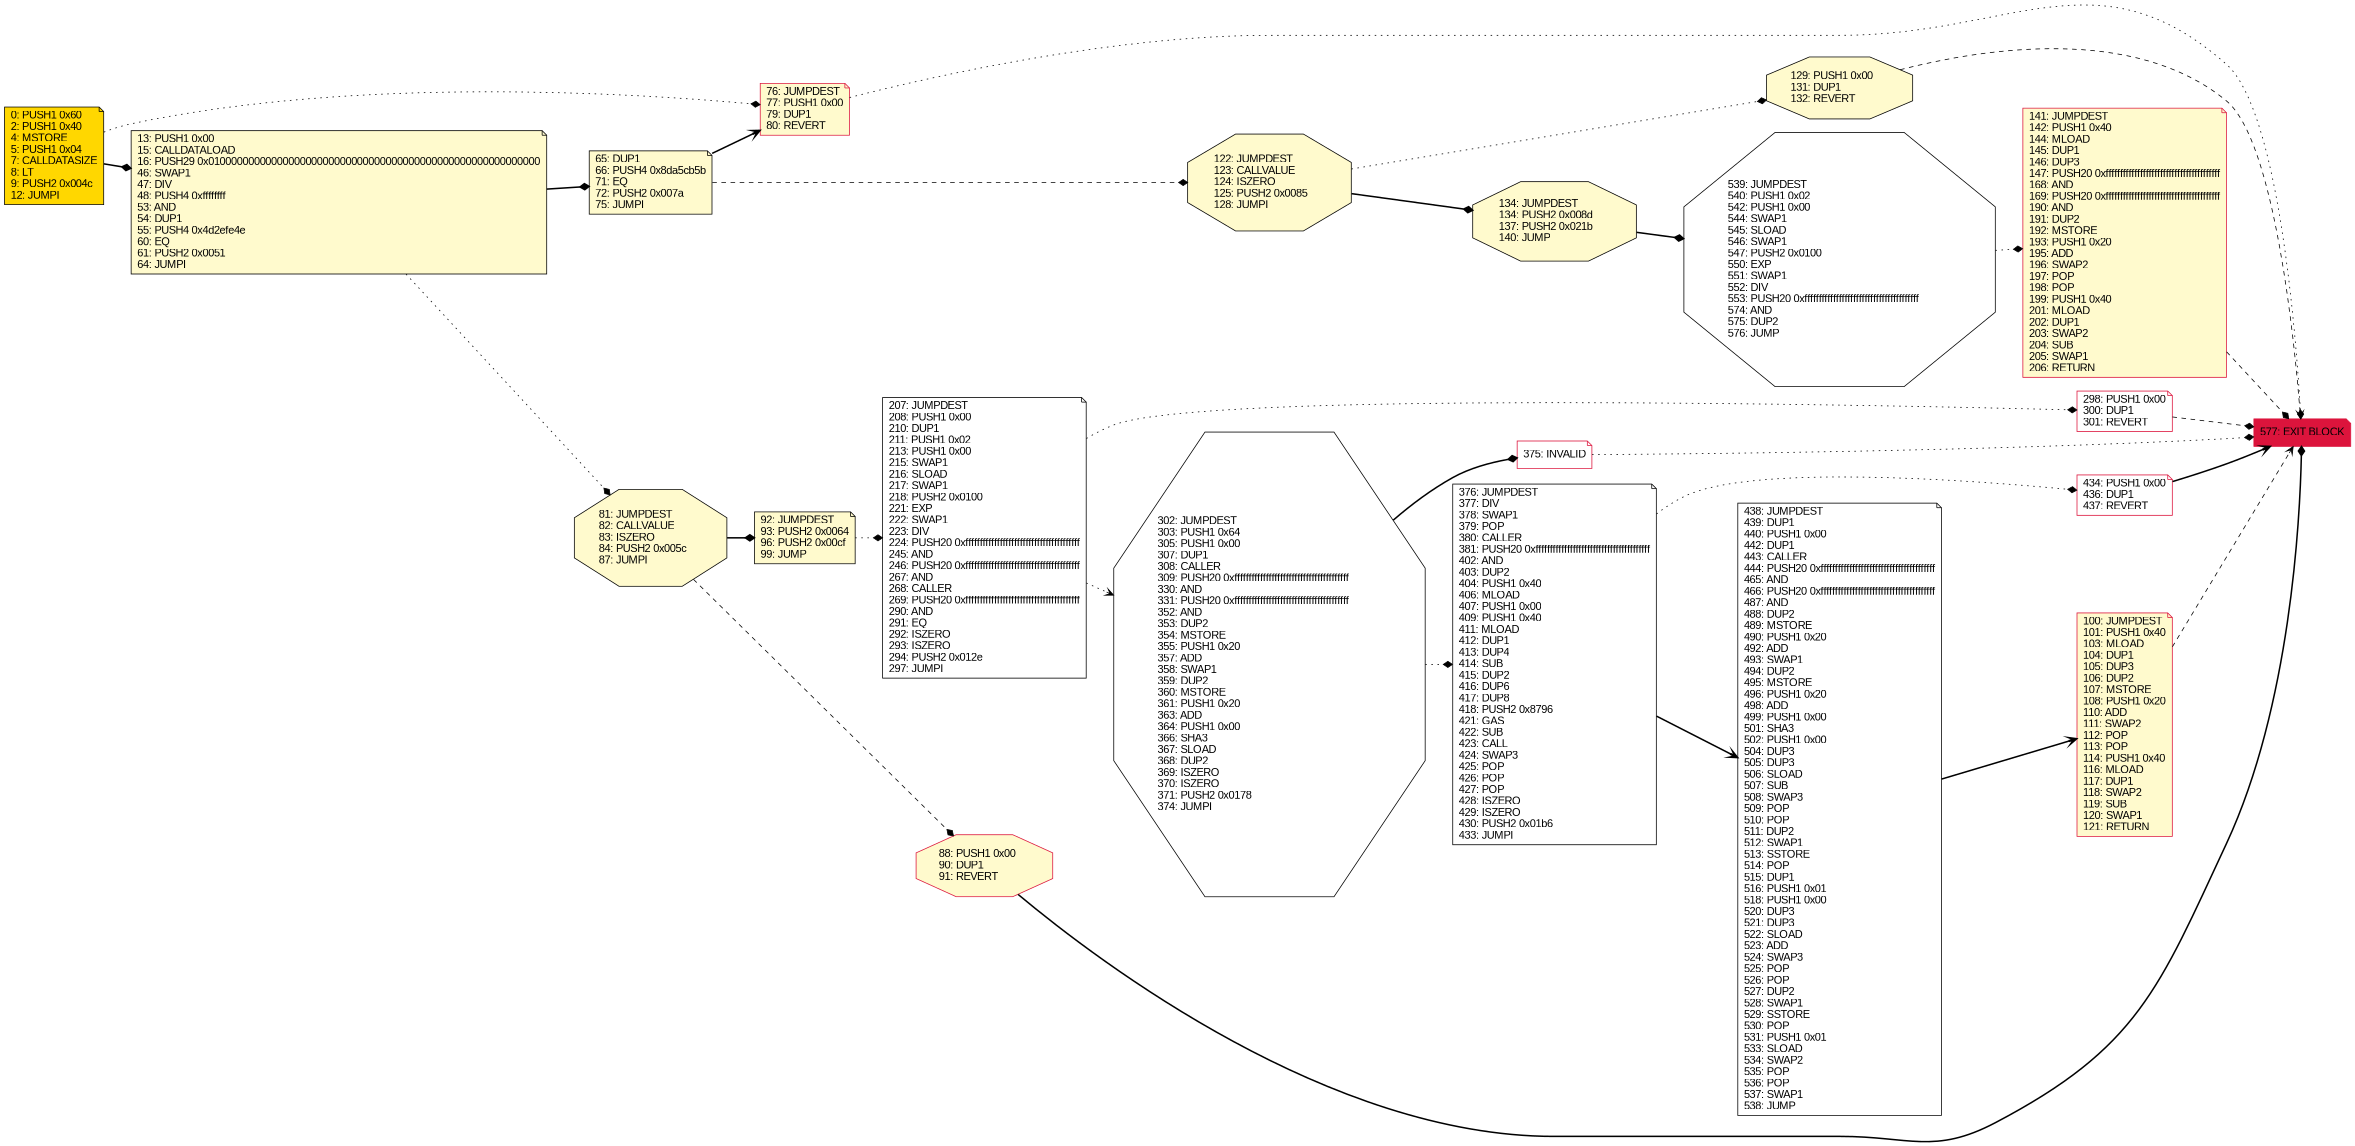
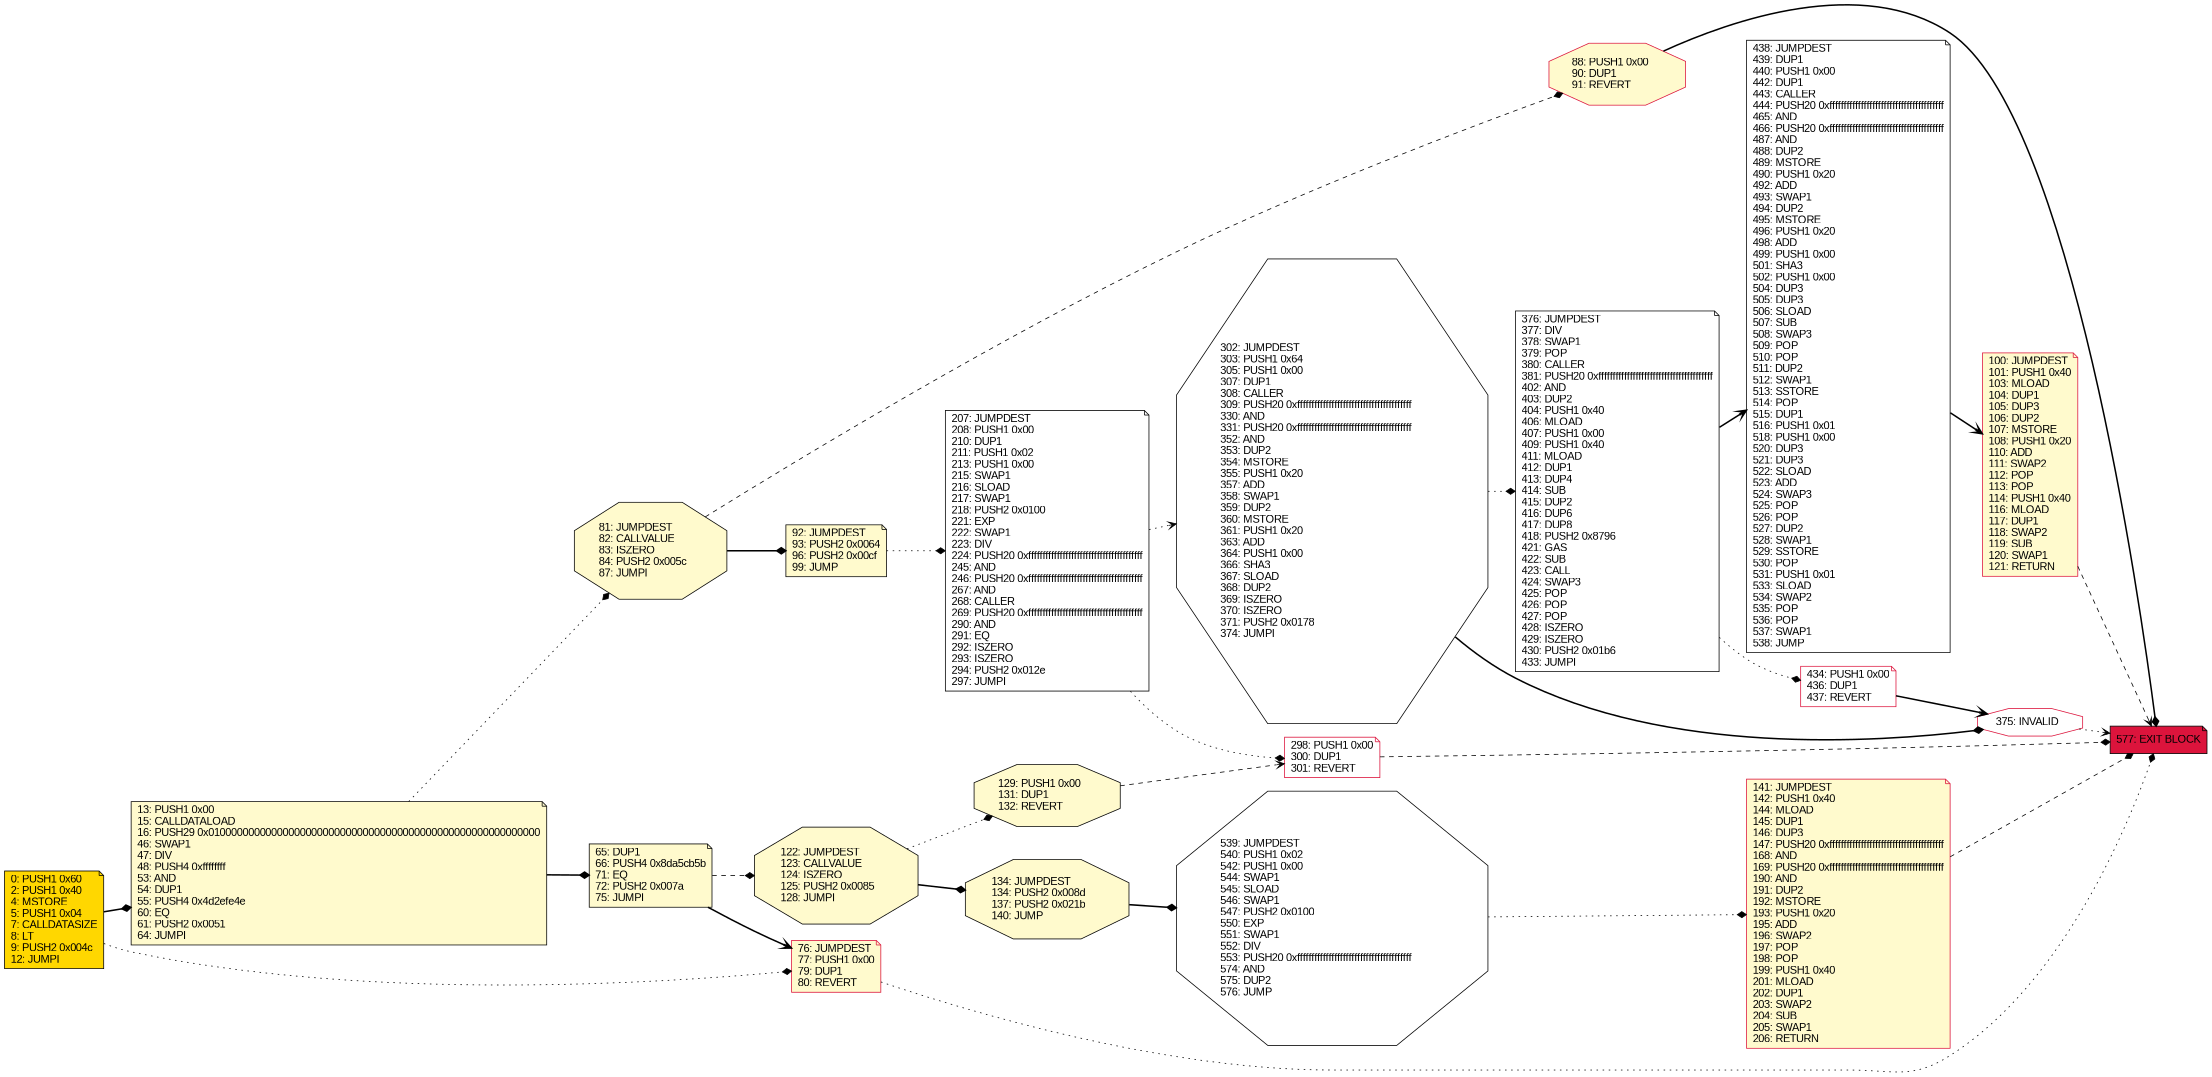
edge "129: PUSH1 0x00 131: DUP1 132: REVERT" -> "577: EXIT BLOCK": now "129: PUSH1 0x00 131: DUP1 132: REVERT" -> "298: PUSH1 0x00 300: DUP1 301: REVERT"
node "577: EXIT BLOCK": color crimson -> black
edge "375: INVALID" -> "577: EXIT BLOCK": arrowhead diamond -> vee
node "375: INVALID": shape note -> octagon
edge "434: PUSH1 0x00 436: DUP1 437: REVERT" -> "577: EXIT BLOCK": now "434: PUSH1 0x00 436: DUP1 437: REVERT" -> "375: INVALID"
